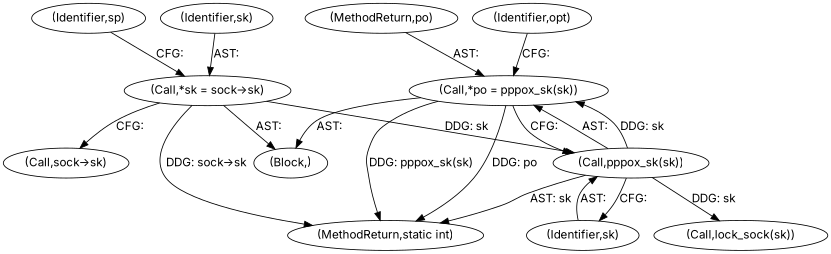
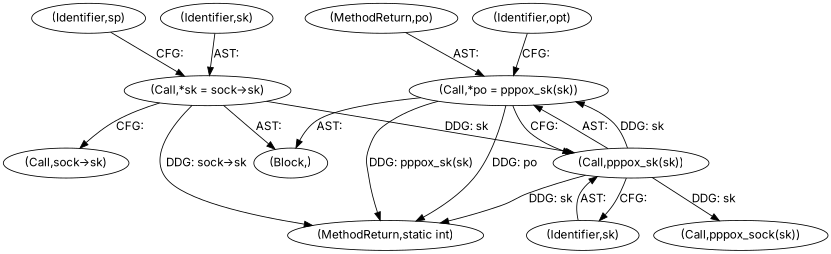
edge "(Call,pppox_sk(sk))" -> "(MethodReturn,static int)": label "AST: sk" -> "DDG: sk"
node "(Call,lock_sock(sk))": label "(Call,lock_sock(sk))" -> "(Call,pppox_sock(sk))"
